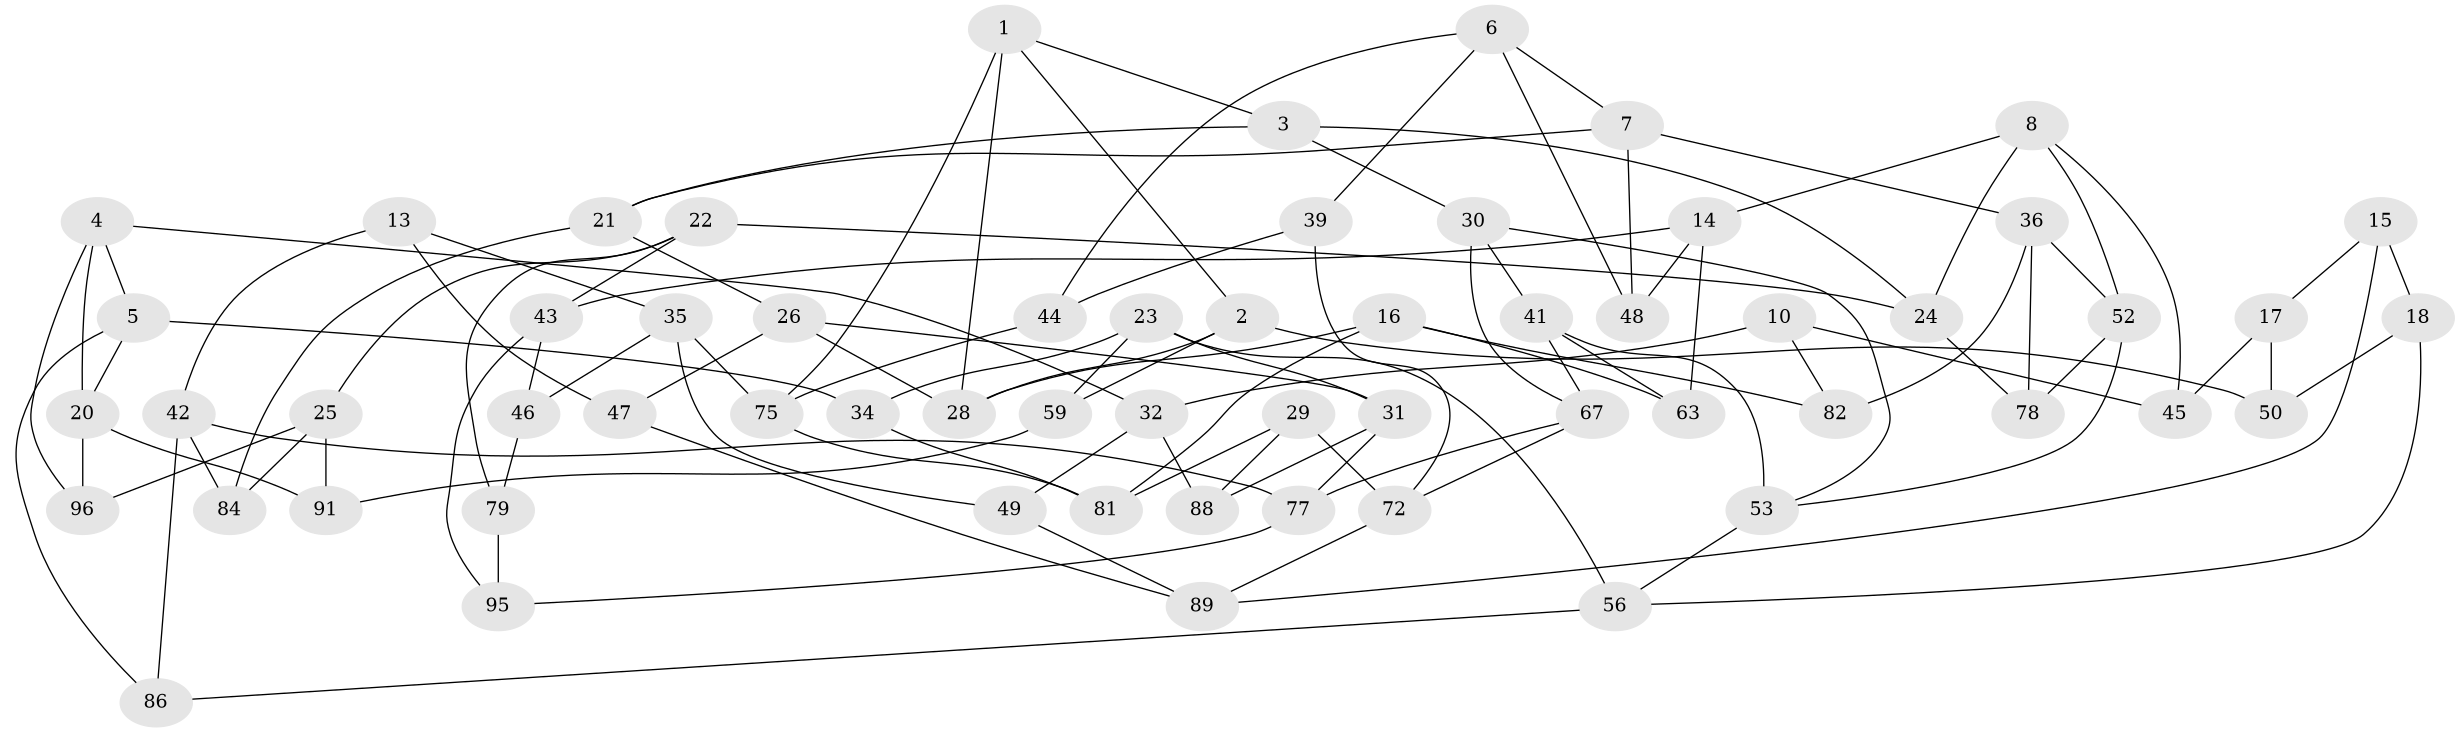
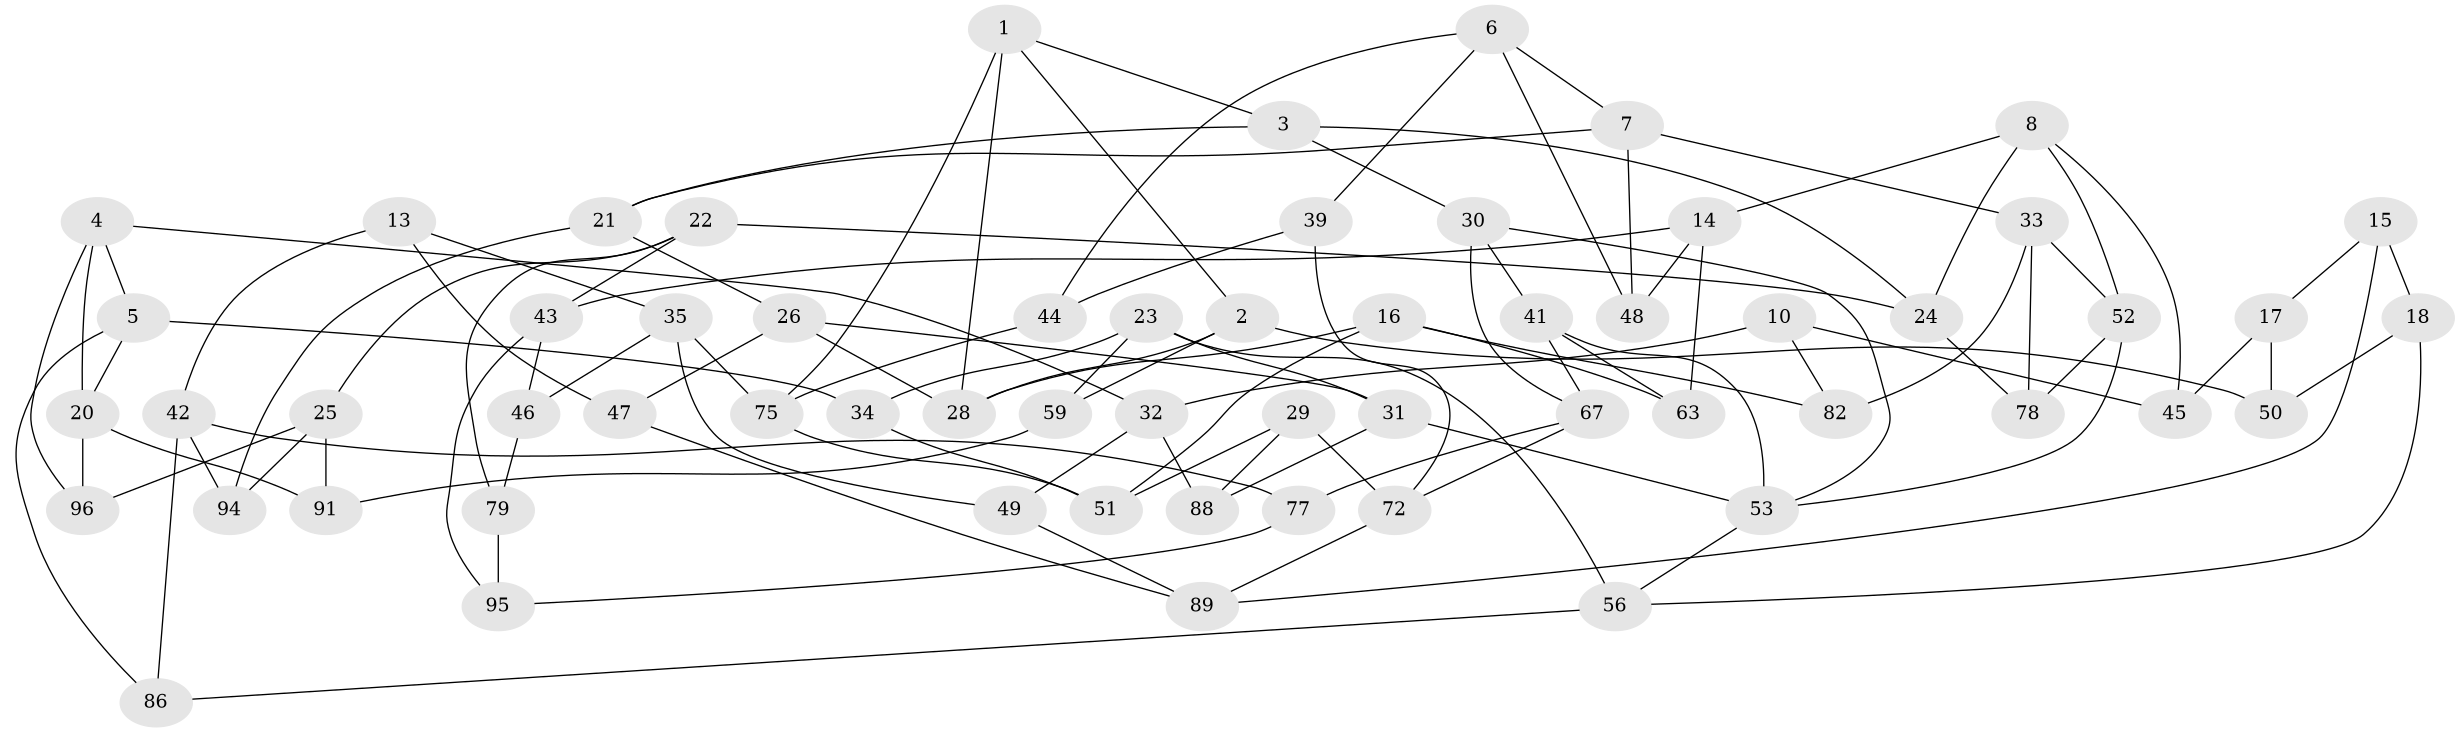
node "36": label "36" -> "33"
edge "31" -- "77": now "31" -- "53"
node "84": label "84" -> "94"
node "81": label "81" -> "51"
